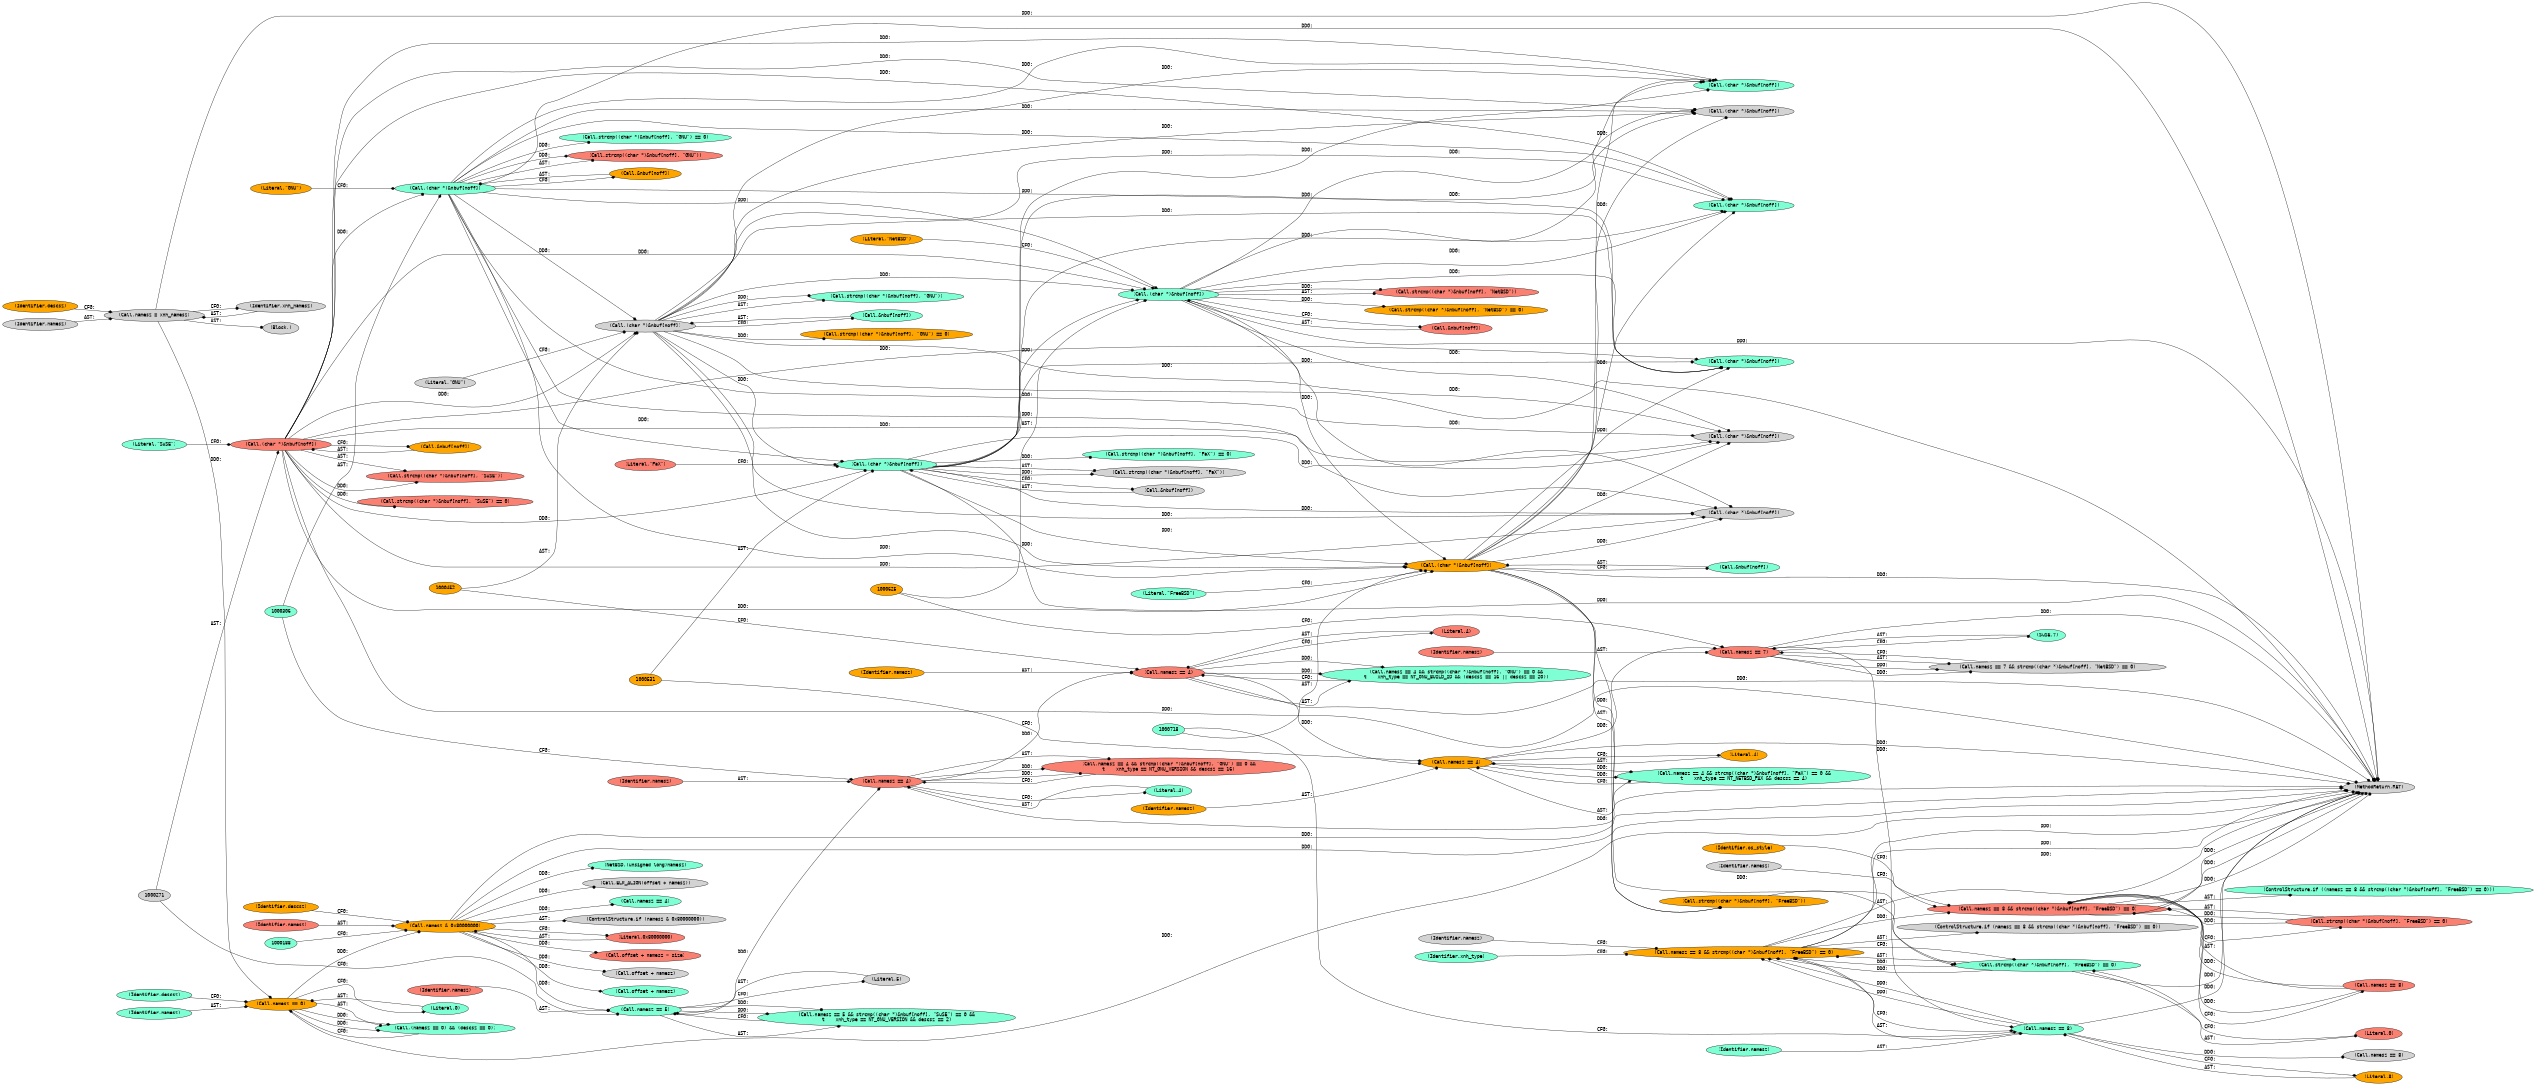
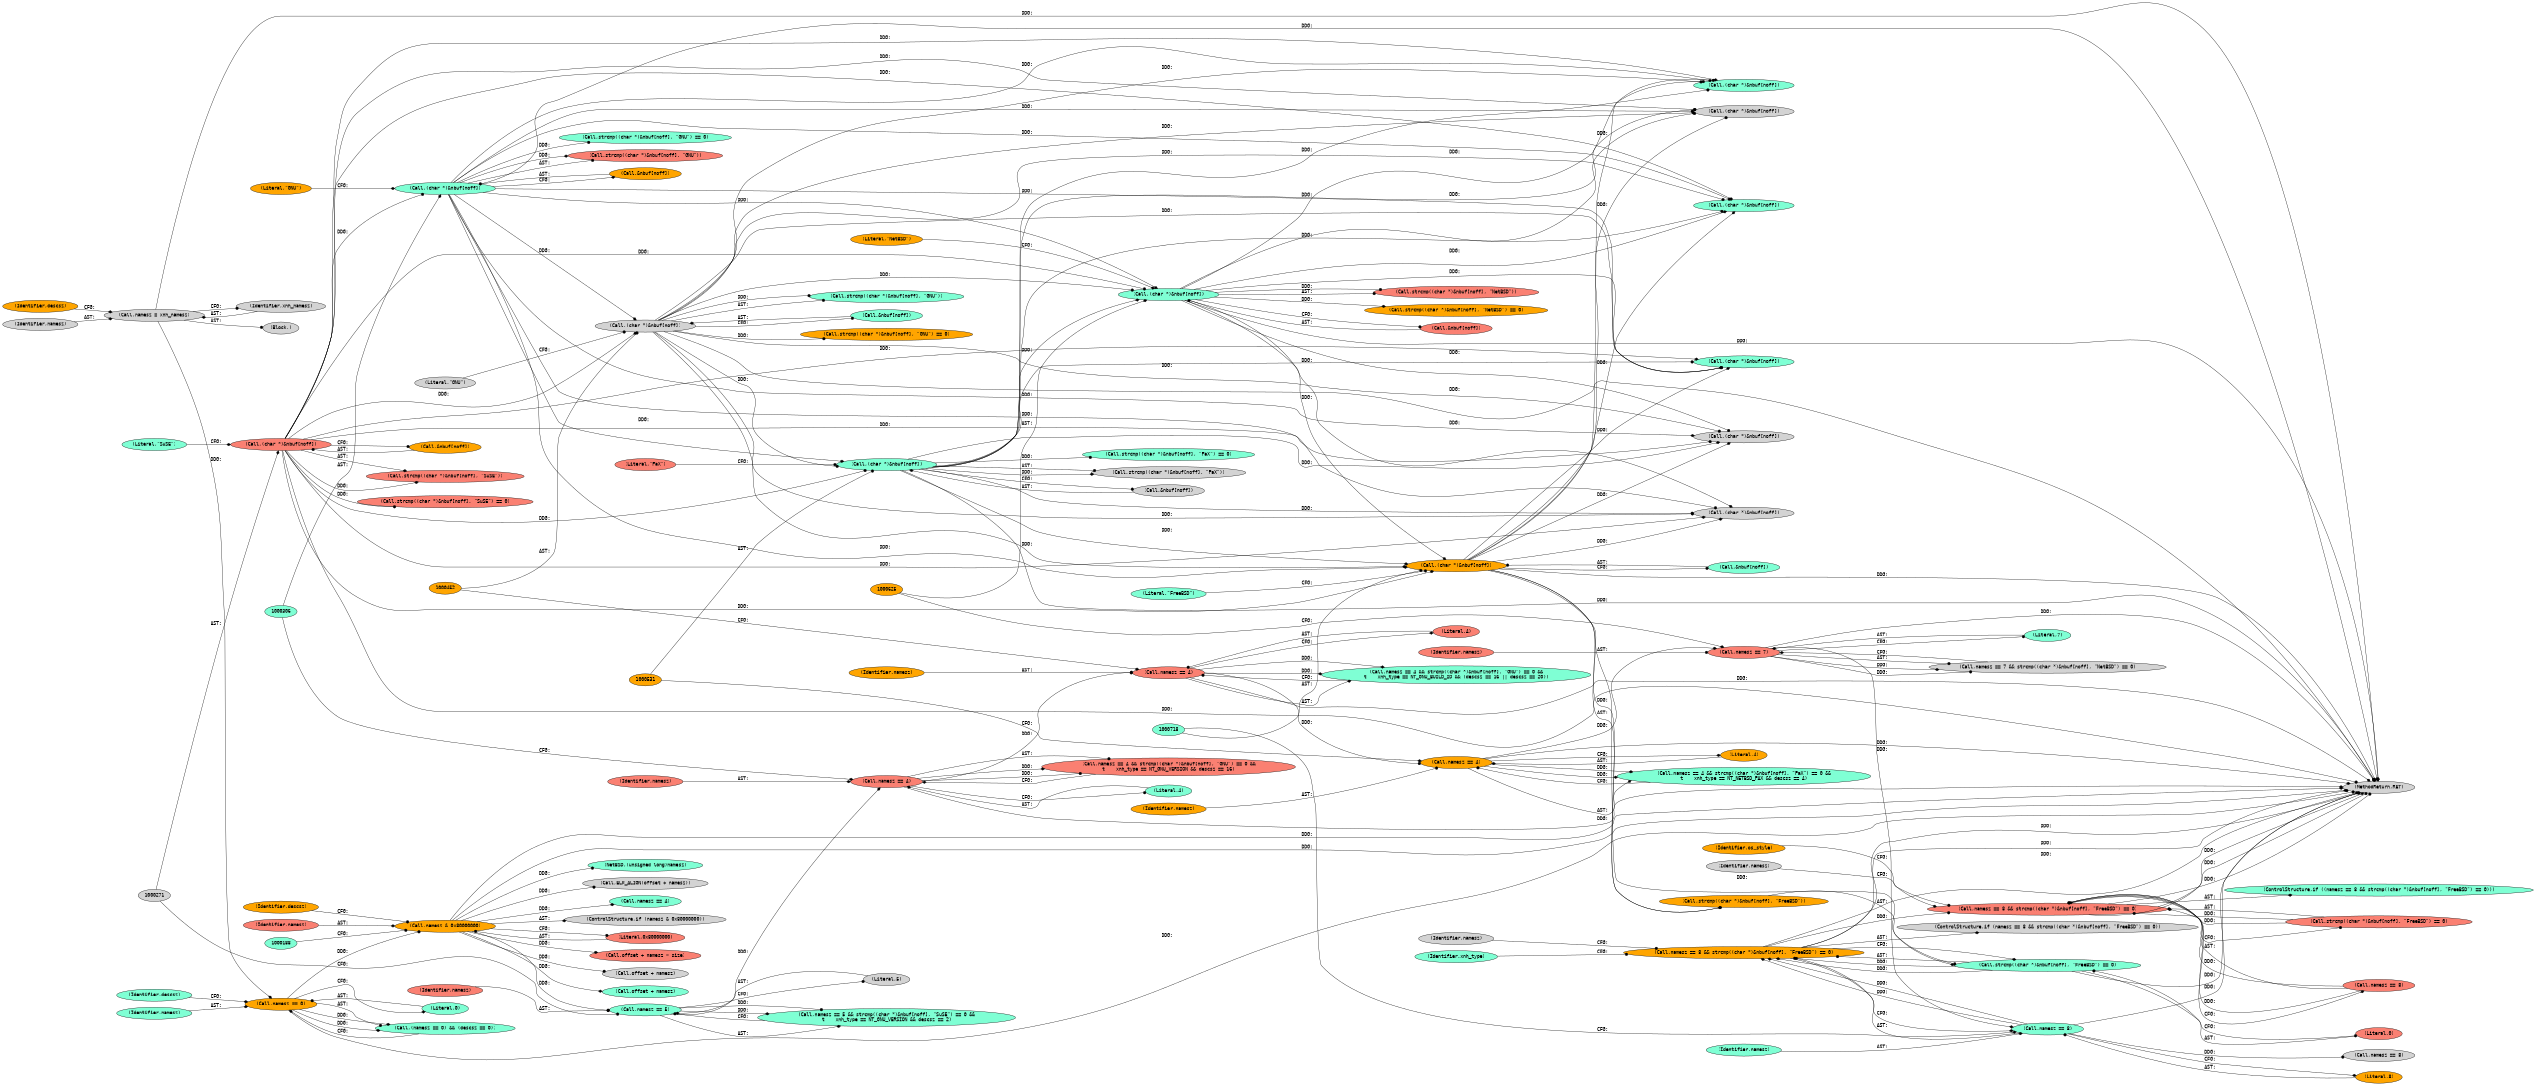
node "(SuSE,7)": label "(SuSE,7)" -> "(Literal,7)"
